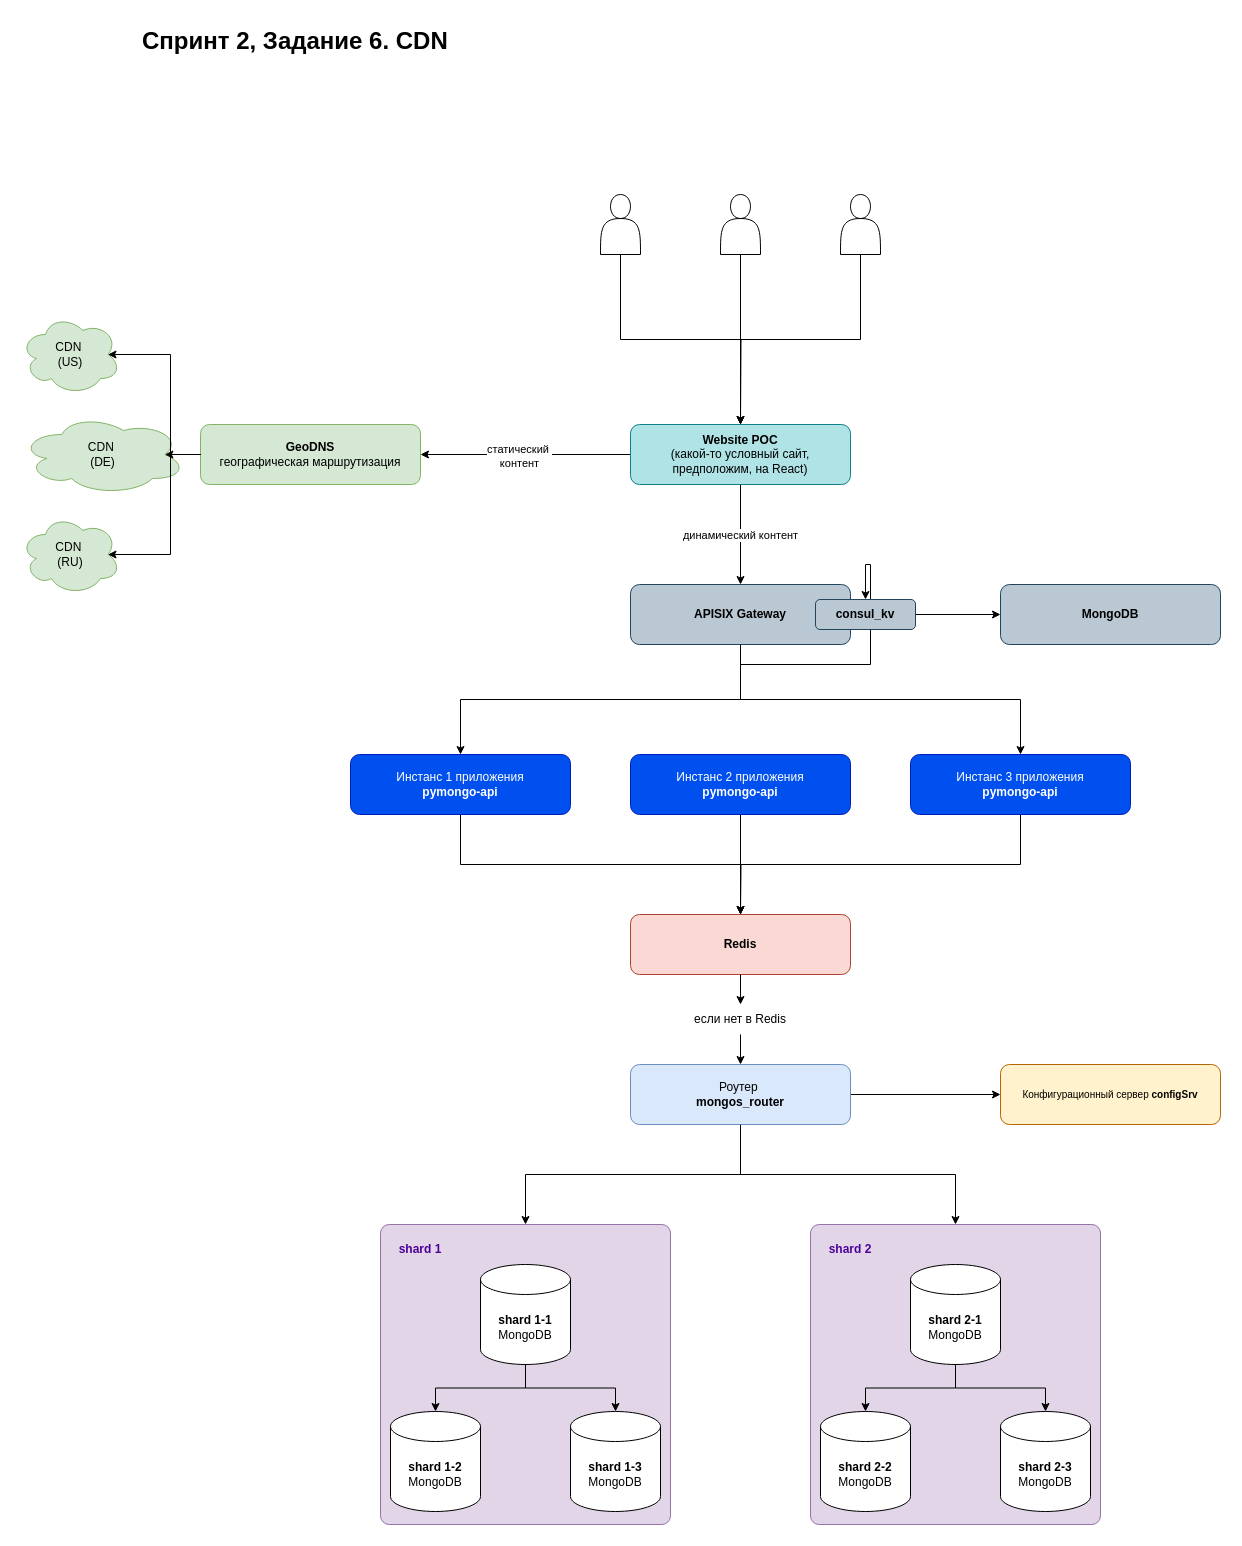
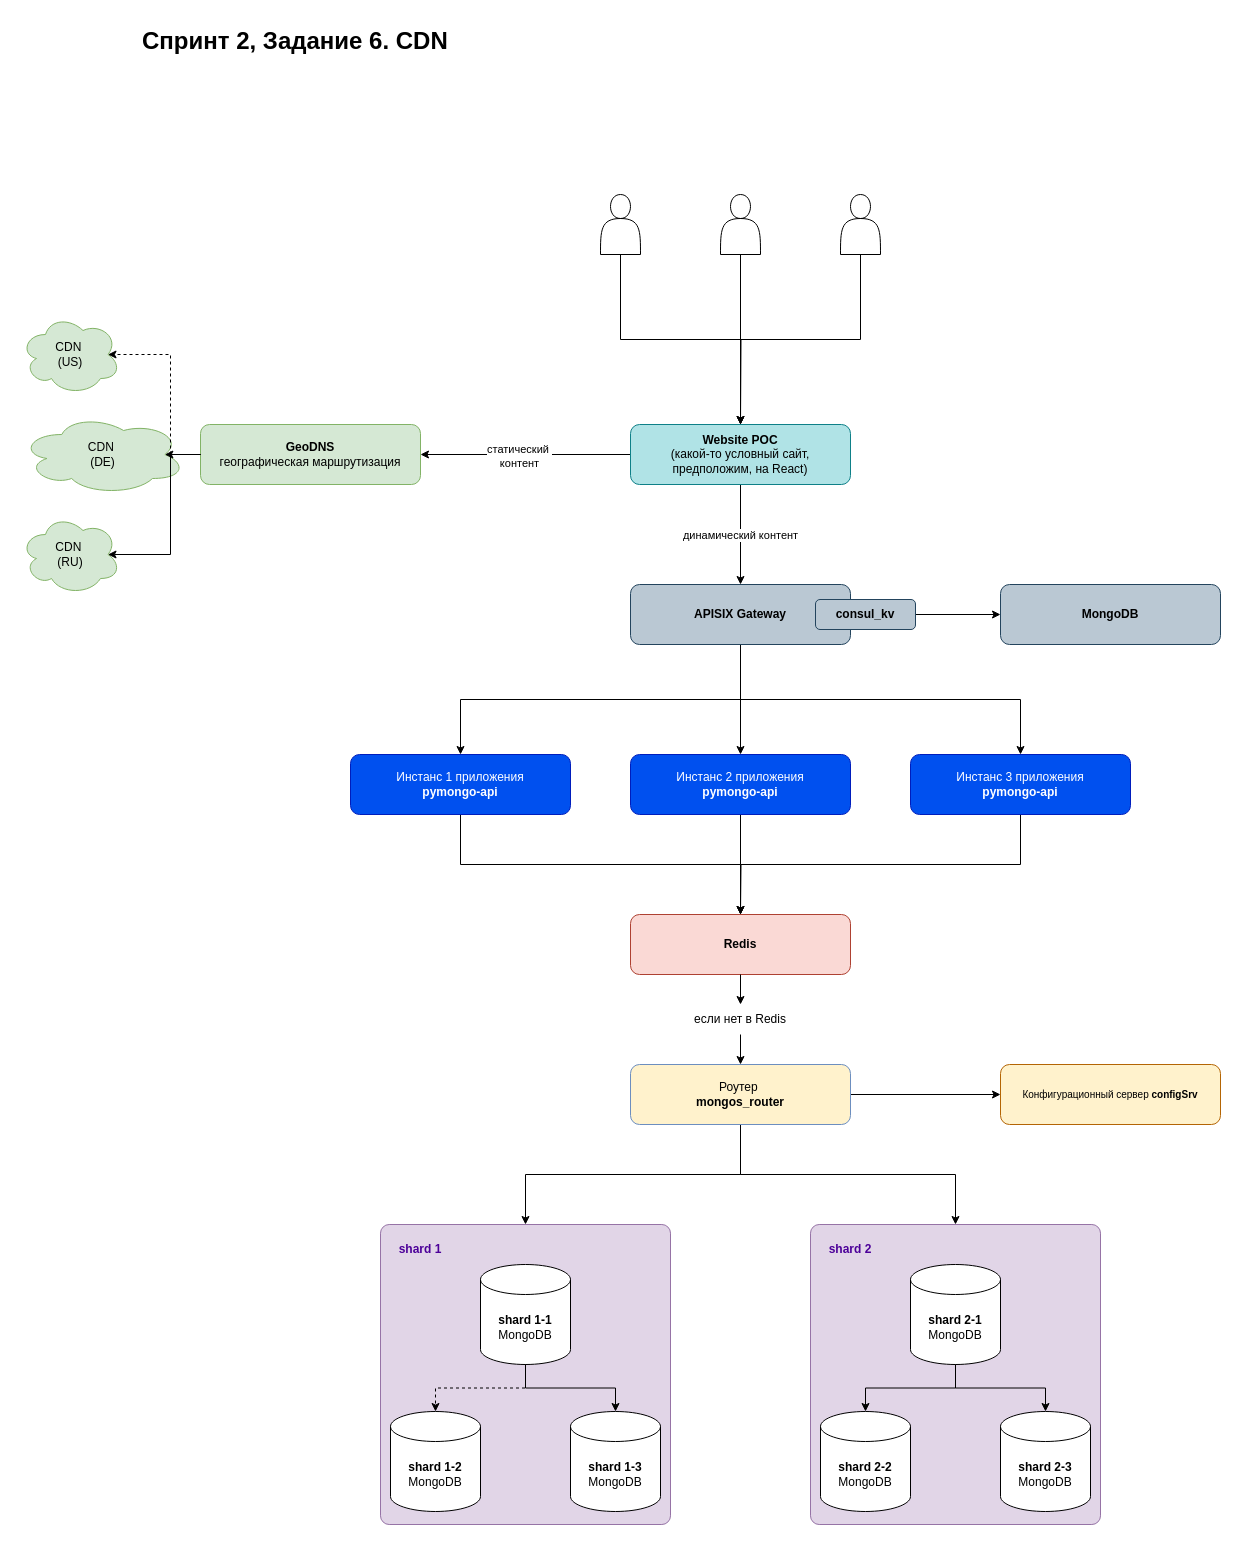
edge "GeoDNS географическая маршрутизация" -> "CDN (US)": style solid -> dashed
edge "APISIX Gateway" -> "consul_kv": now "APISIX Gateway" -> "Инстанс 2 приложения pymongo-api"
node "Роутер mongos_router": fillcolor #dae8fc -> #fff2cc
edge "shard 1-1 MongoDB" -> "shard 1-2 MongoDB": style solid -> dashed
